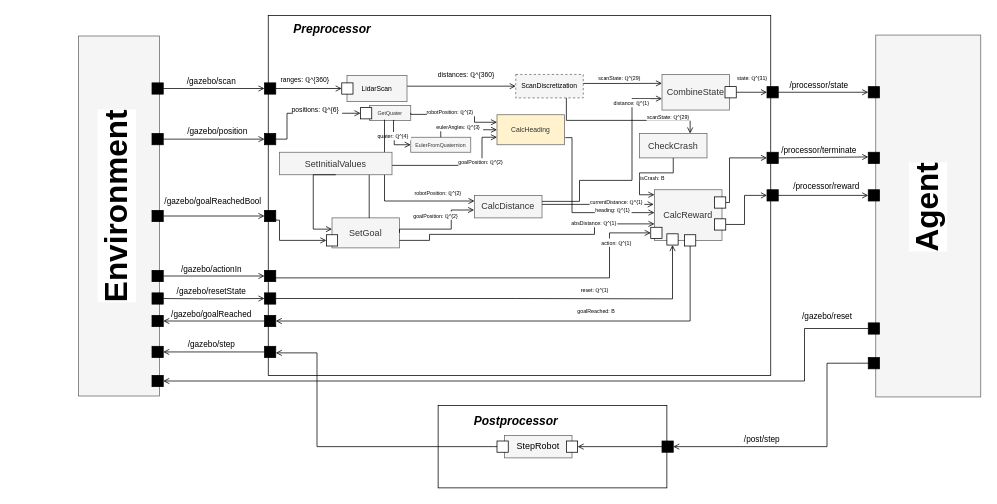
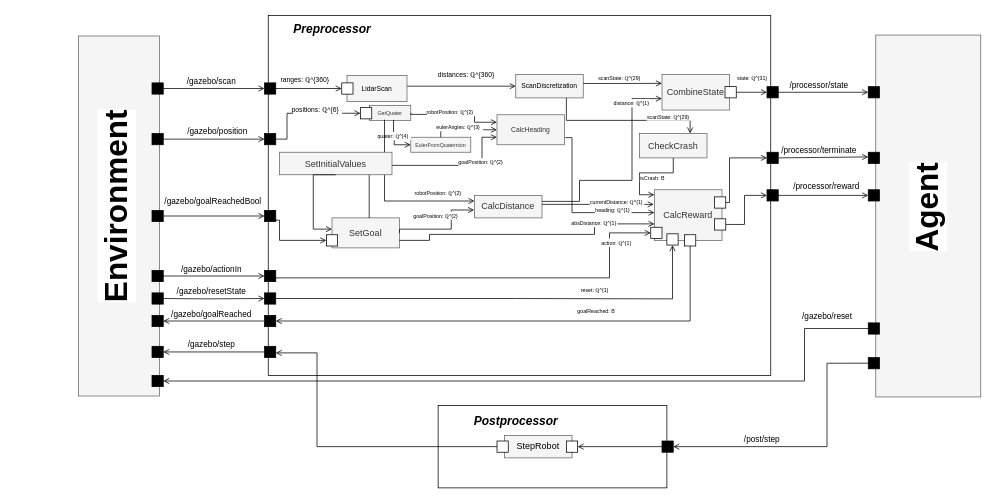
node "ScanDiscretization": style dashed -> solid
node "CalcHeading": fillcolor #fff2cc -> #f5f5f5
